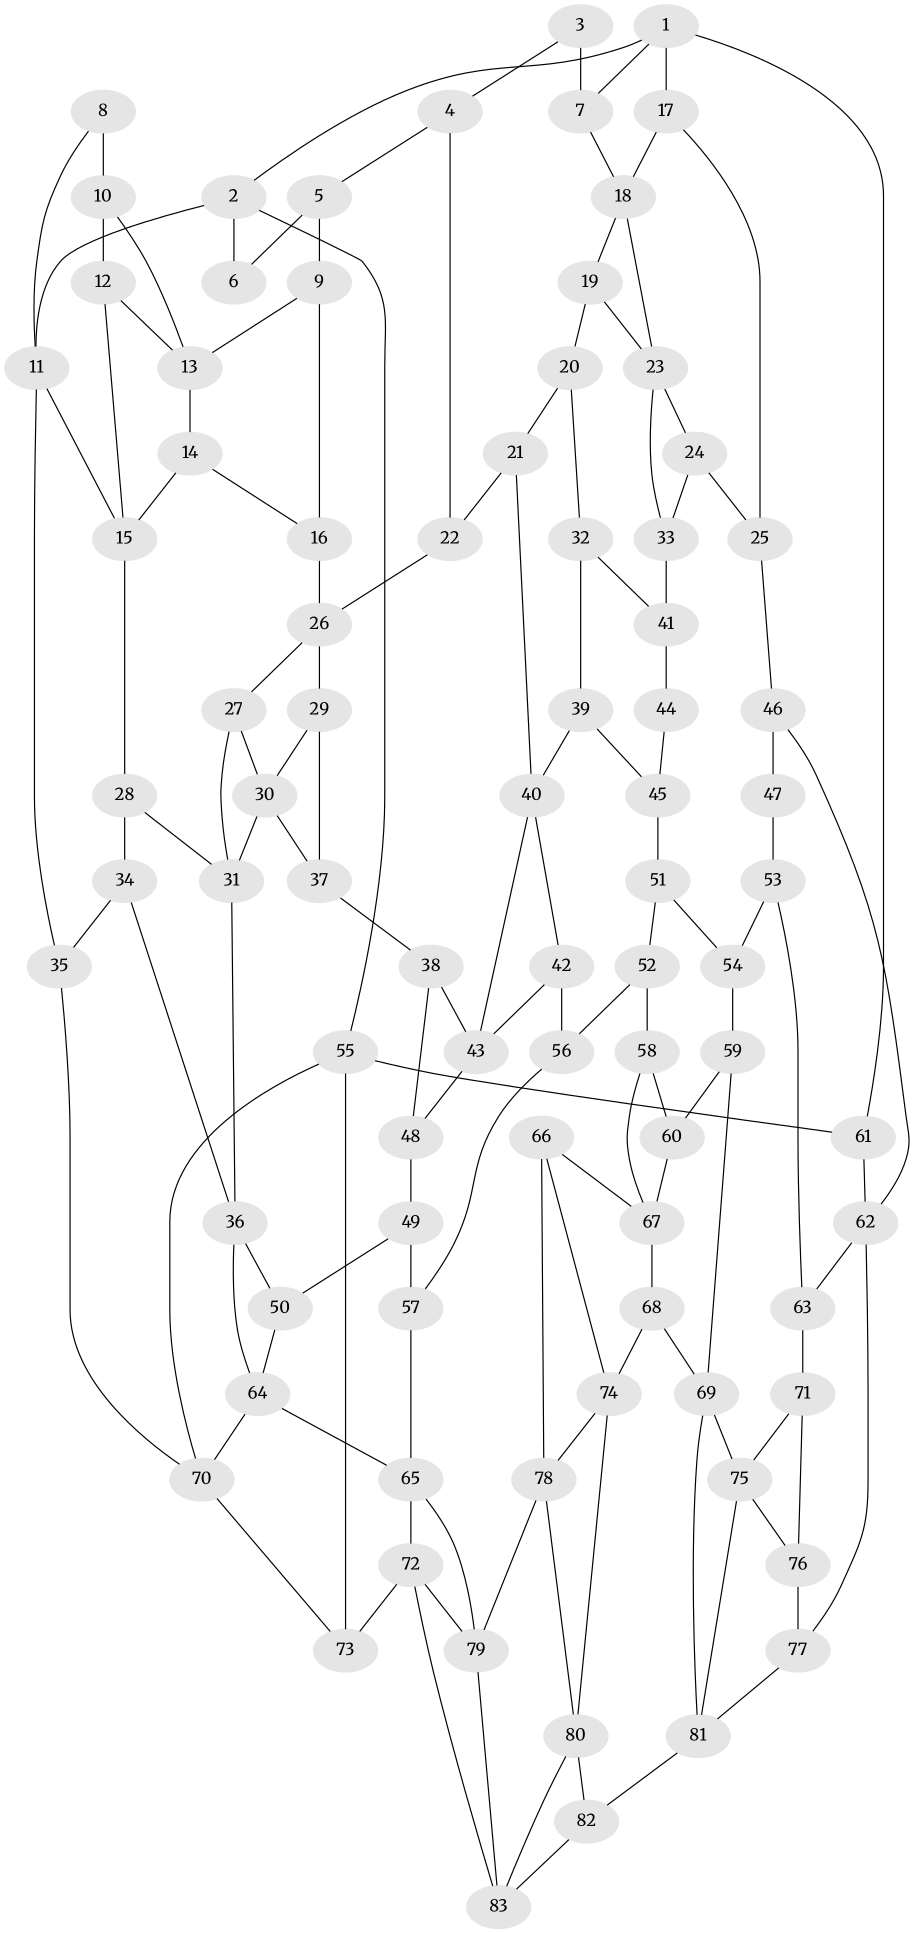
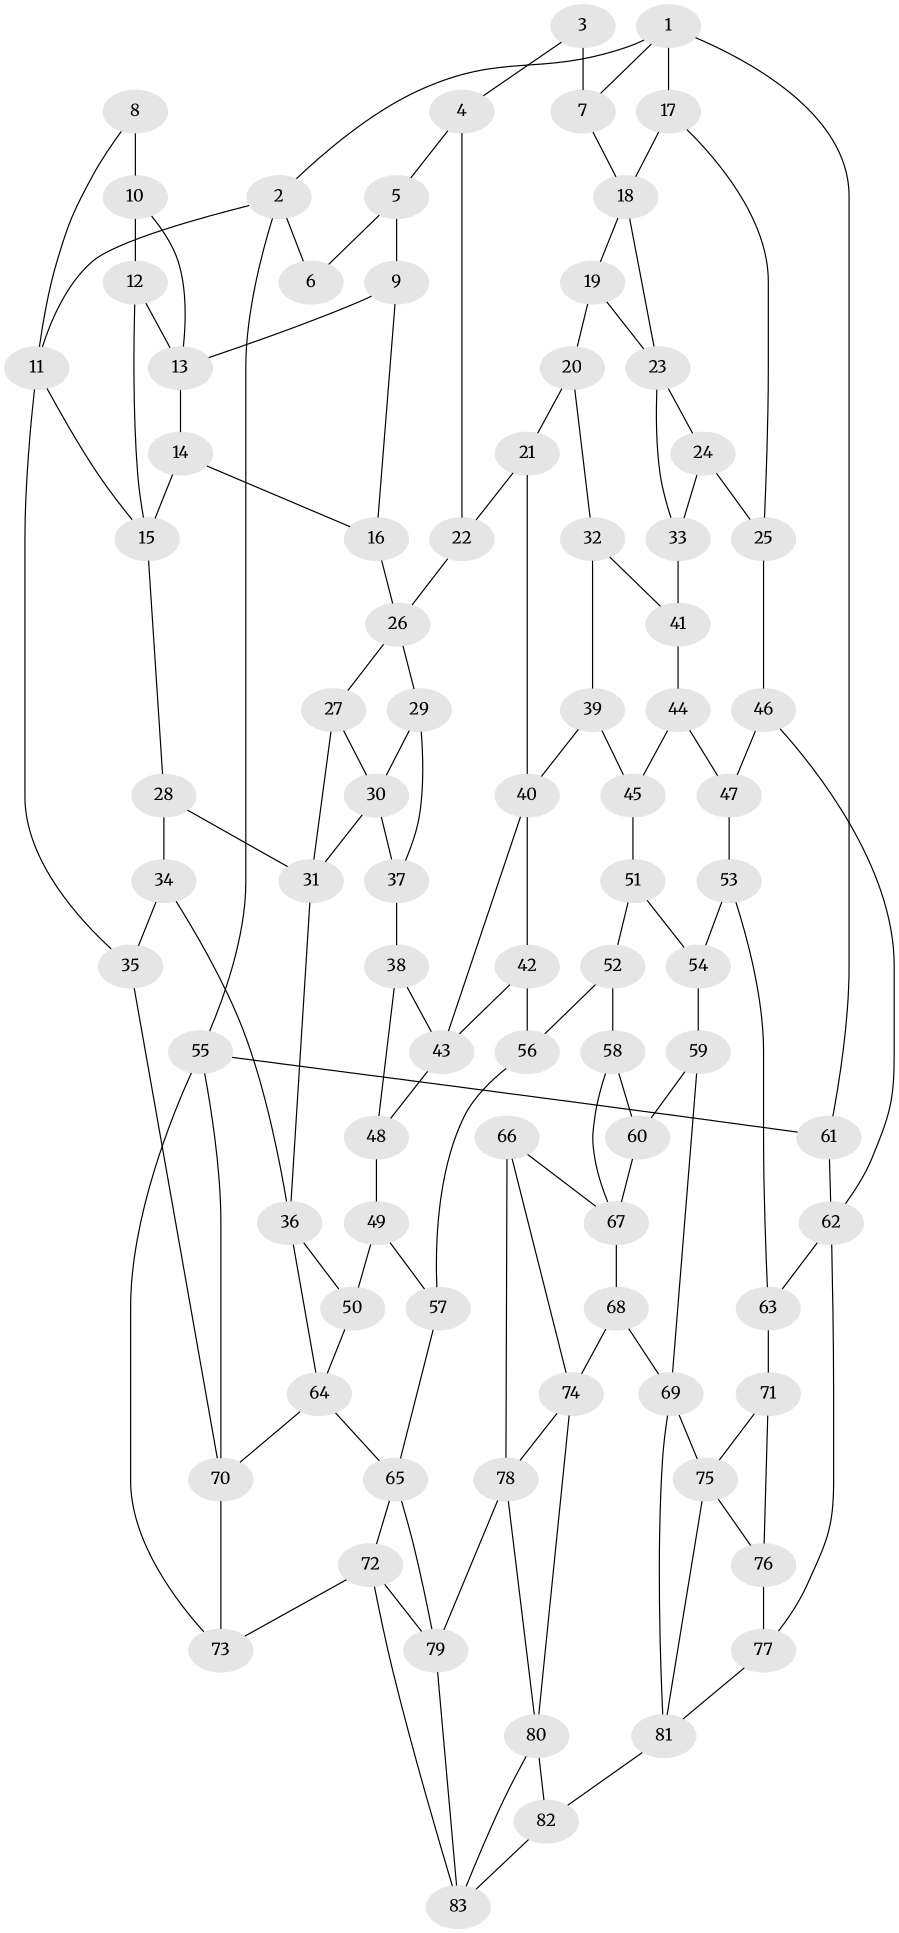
edge "44" -- "47": added
